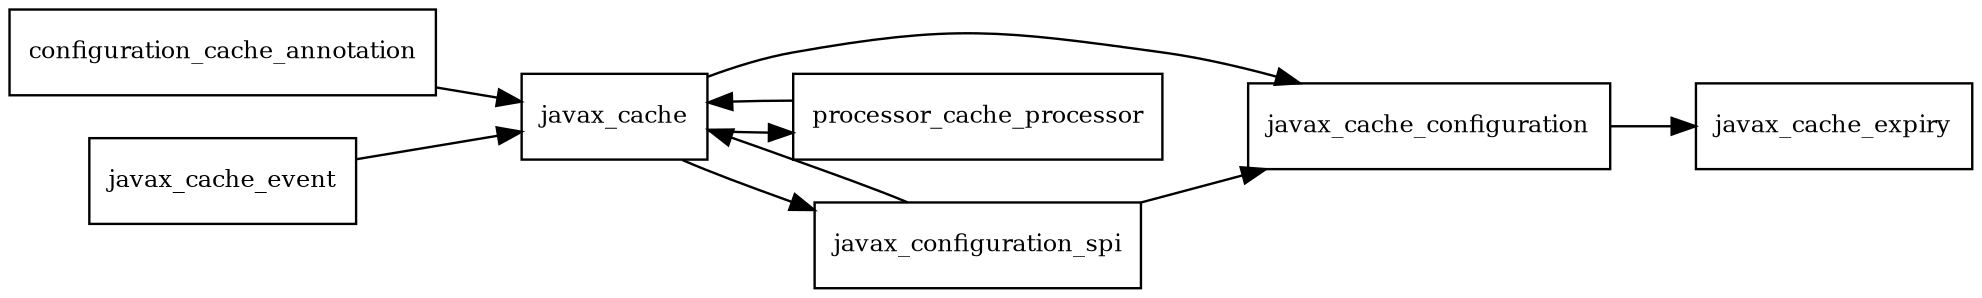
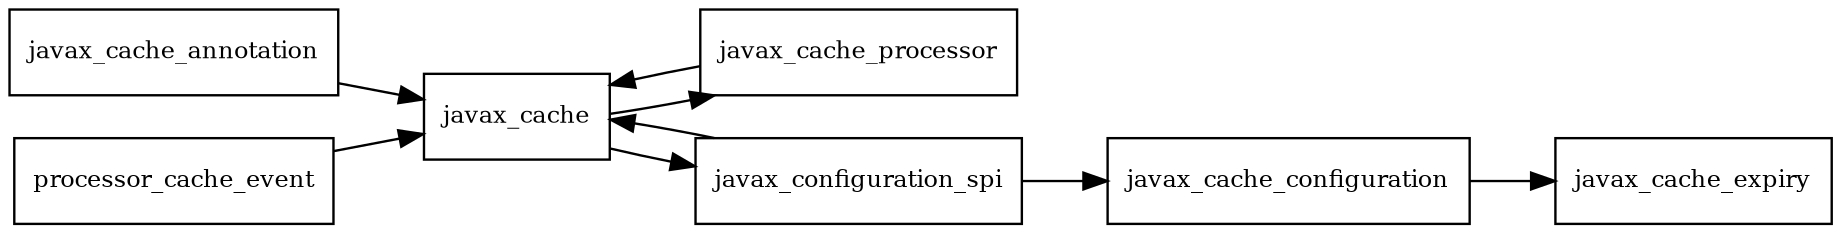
edge "javax_cache" -> "javax_cache_configuration": removed
node "configuration_cache_annotation": label "configuration_cache_annotation" -> "javax_cache_annotation"
node "processor_cache_processor": label "processor_cache_processor" -> "javax_cache_processor"
node "javax_cache_event": label "javax_cache_event" -> "processor_cache_event"
